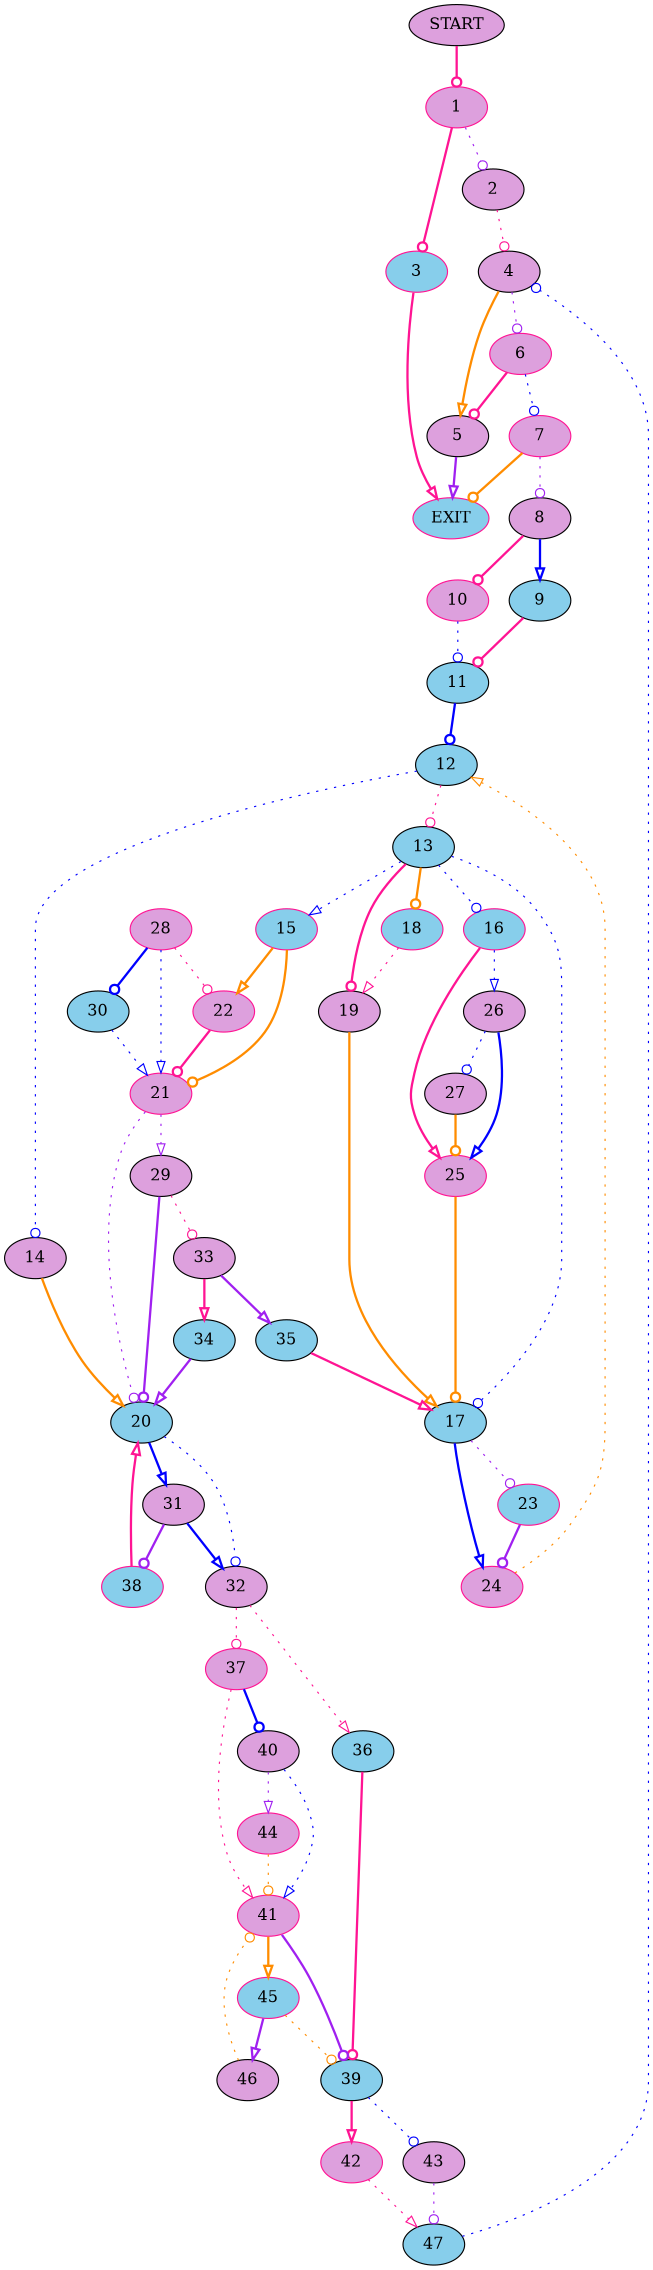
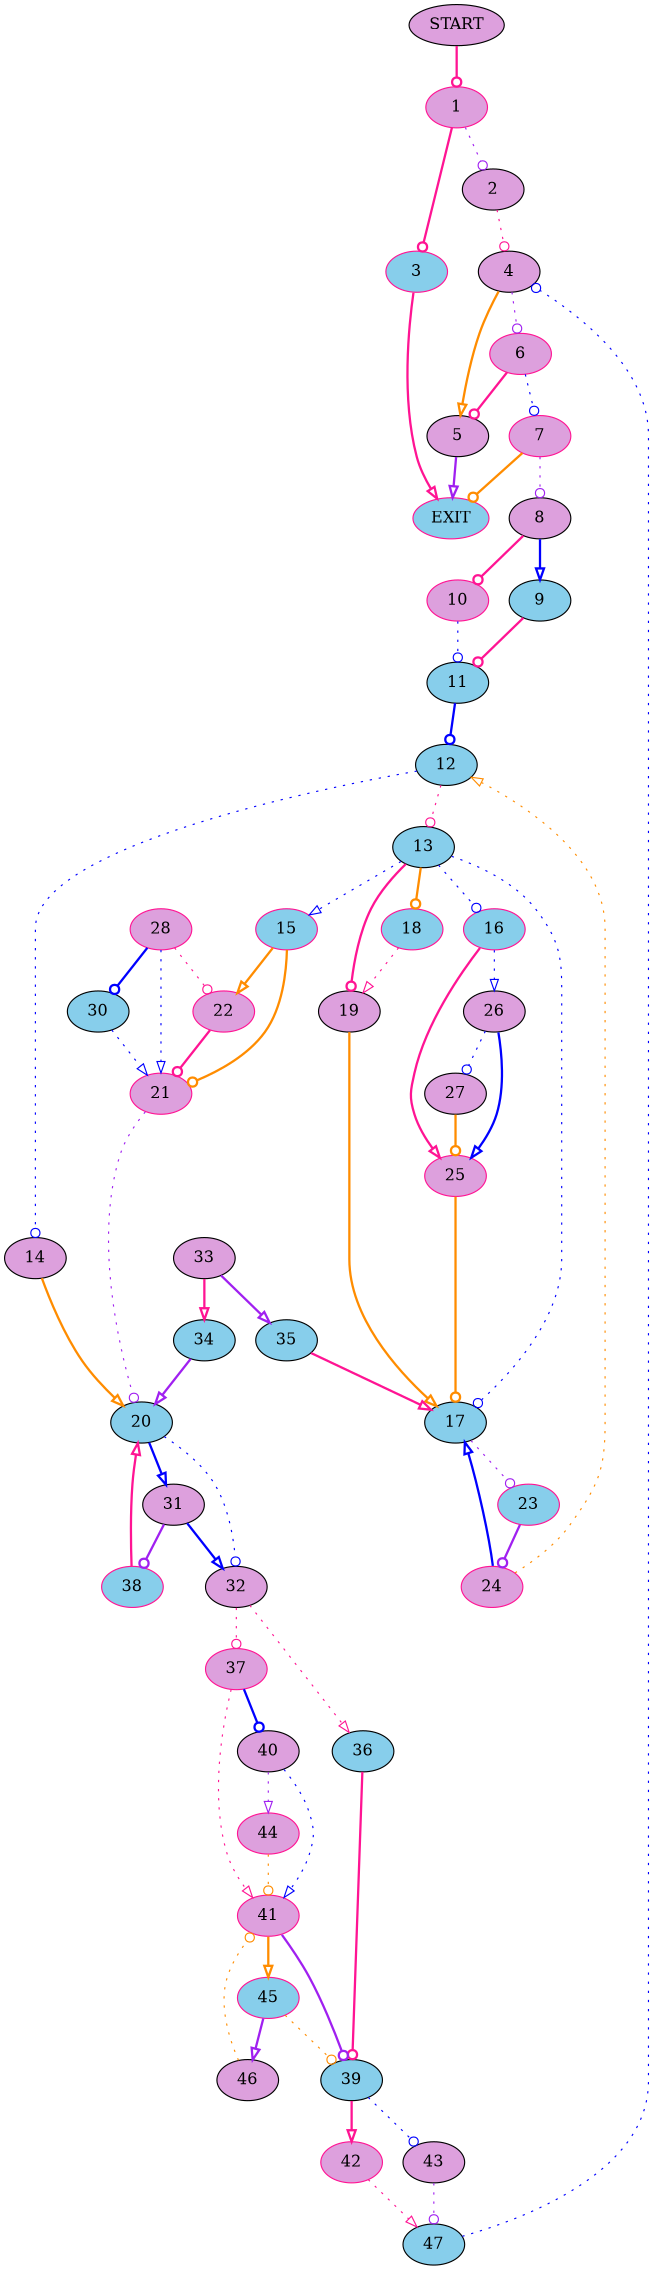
node "29": removed
edge "17" -> "24": reversed
